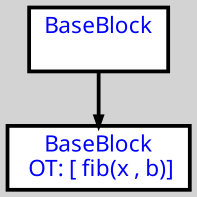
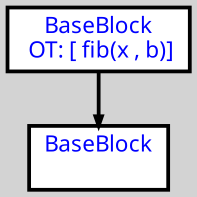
edge "BaseBlock" -> "BaseBlock OT: [ fib(x , b)]": reversed
